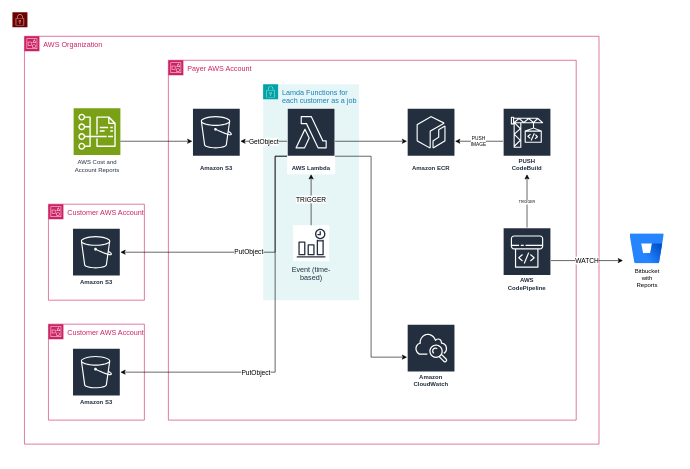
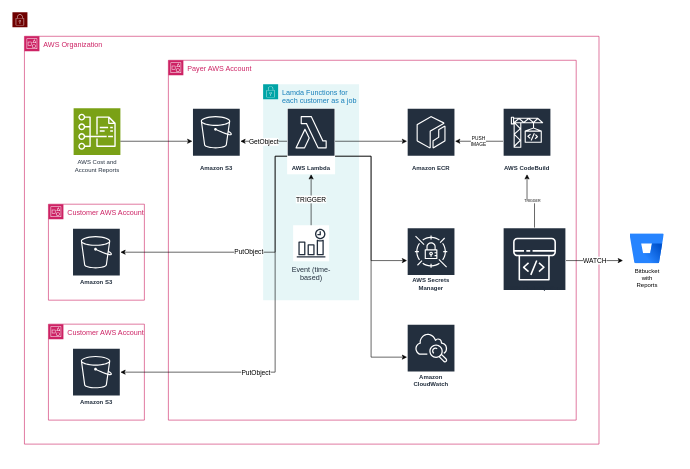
node "PUSH CodeBuild": label "PUSH CodeBuild" -> "AWS CodeBuild"
edge "AWS Lambda" -> "AWS Secrets Manager": added
node "AWS Secrets Manager": added
node "AWS CodePipeline": size 48x66 -> 63x66
